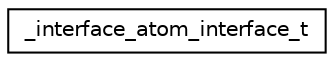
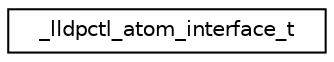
node "_interface_atom_interface_t": label "_interface_atom_interface_t" -> "_lldpctl_atom_interface_t"
